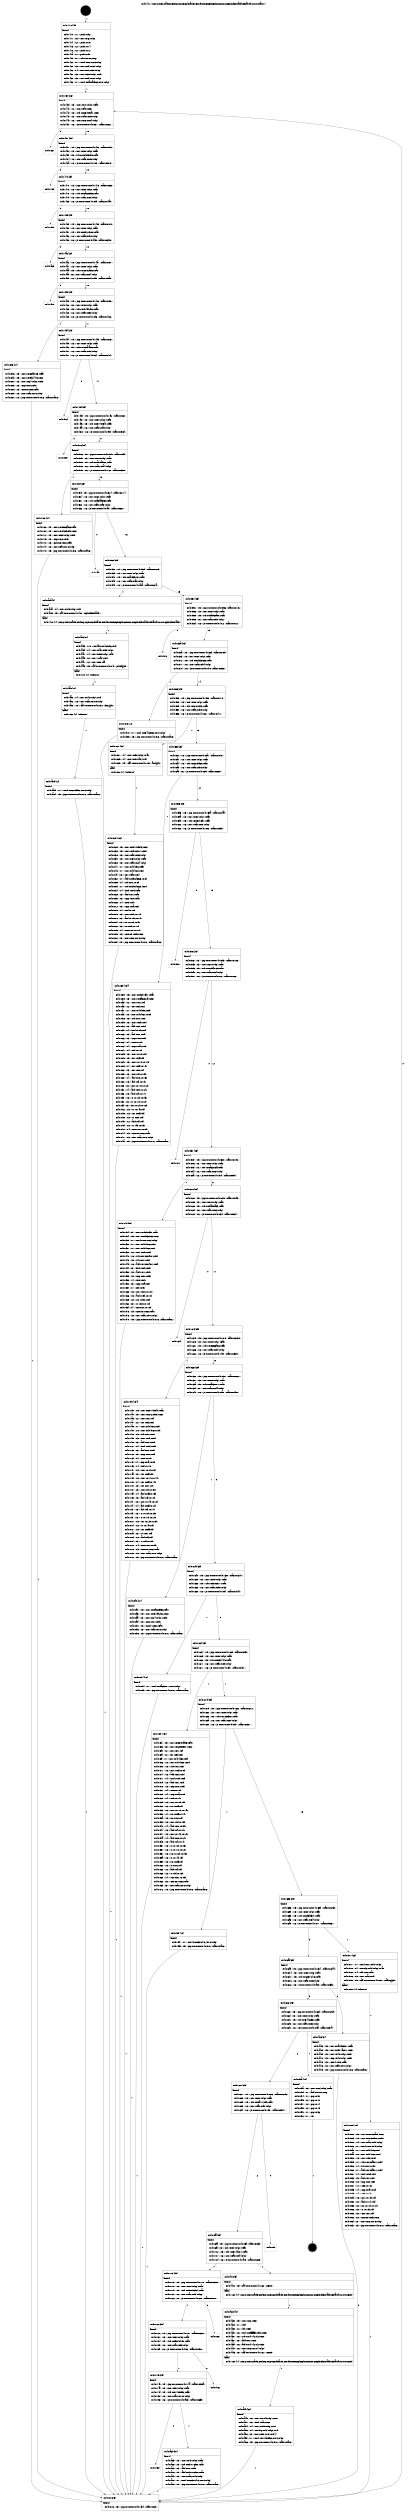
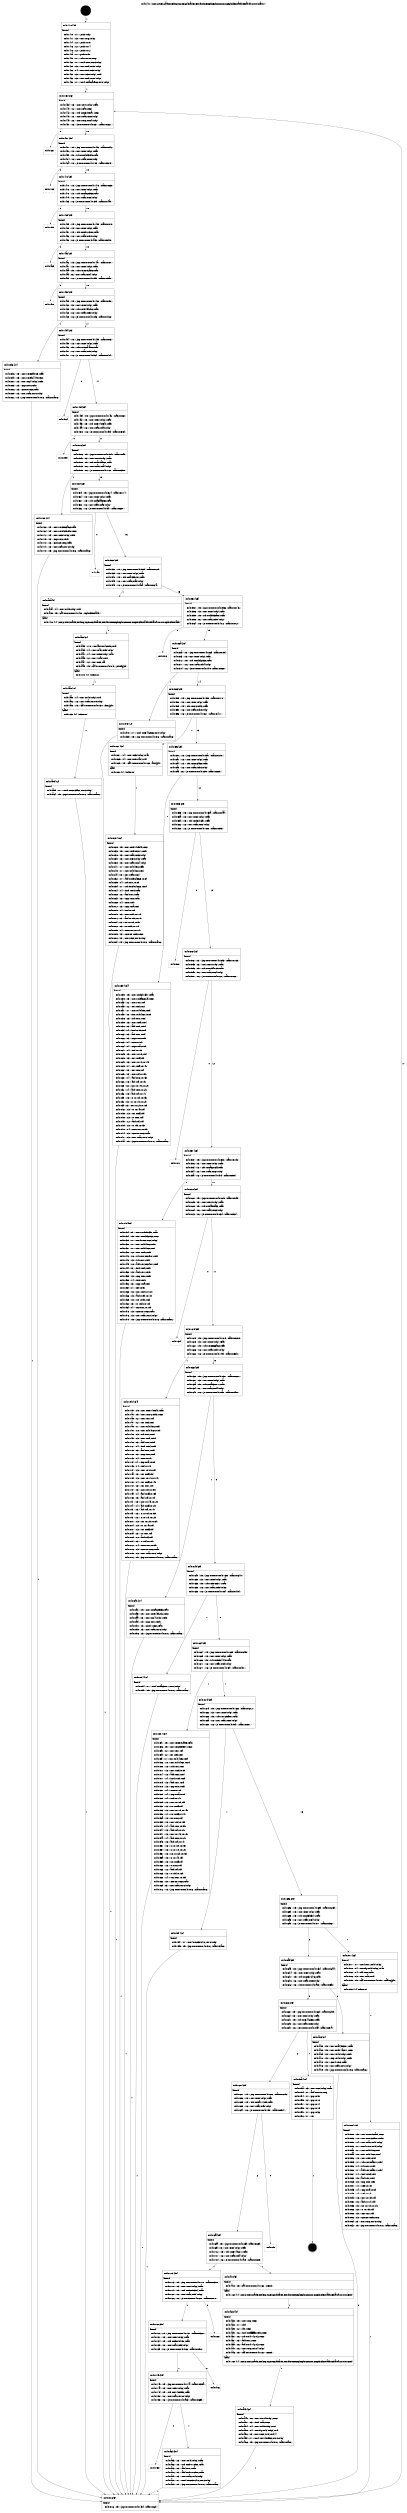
edge "0x4015e7 [25]" -> "0x401600 [25]": label " 21" -> " 11"
